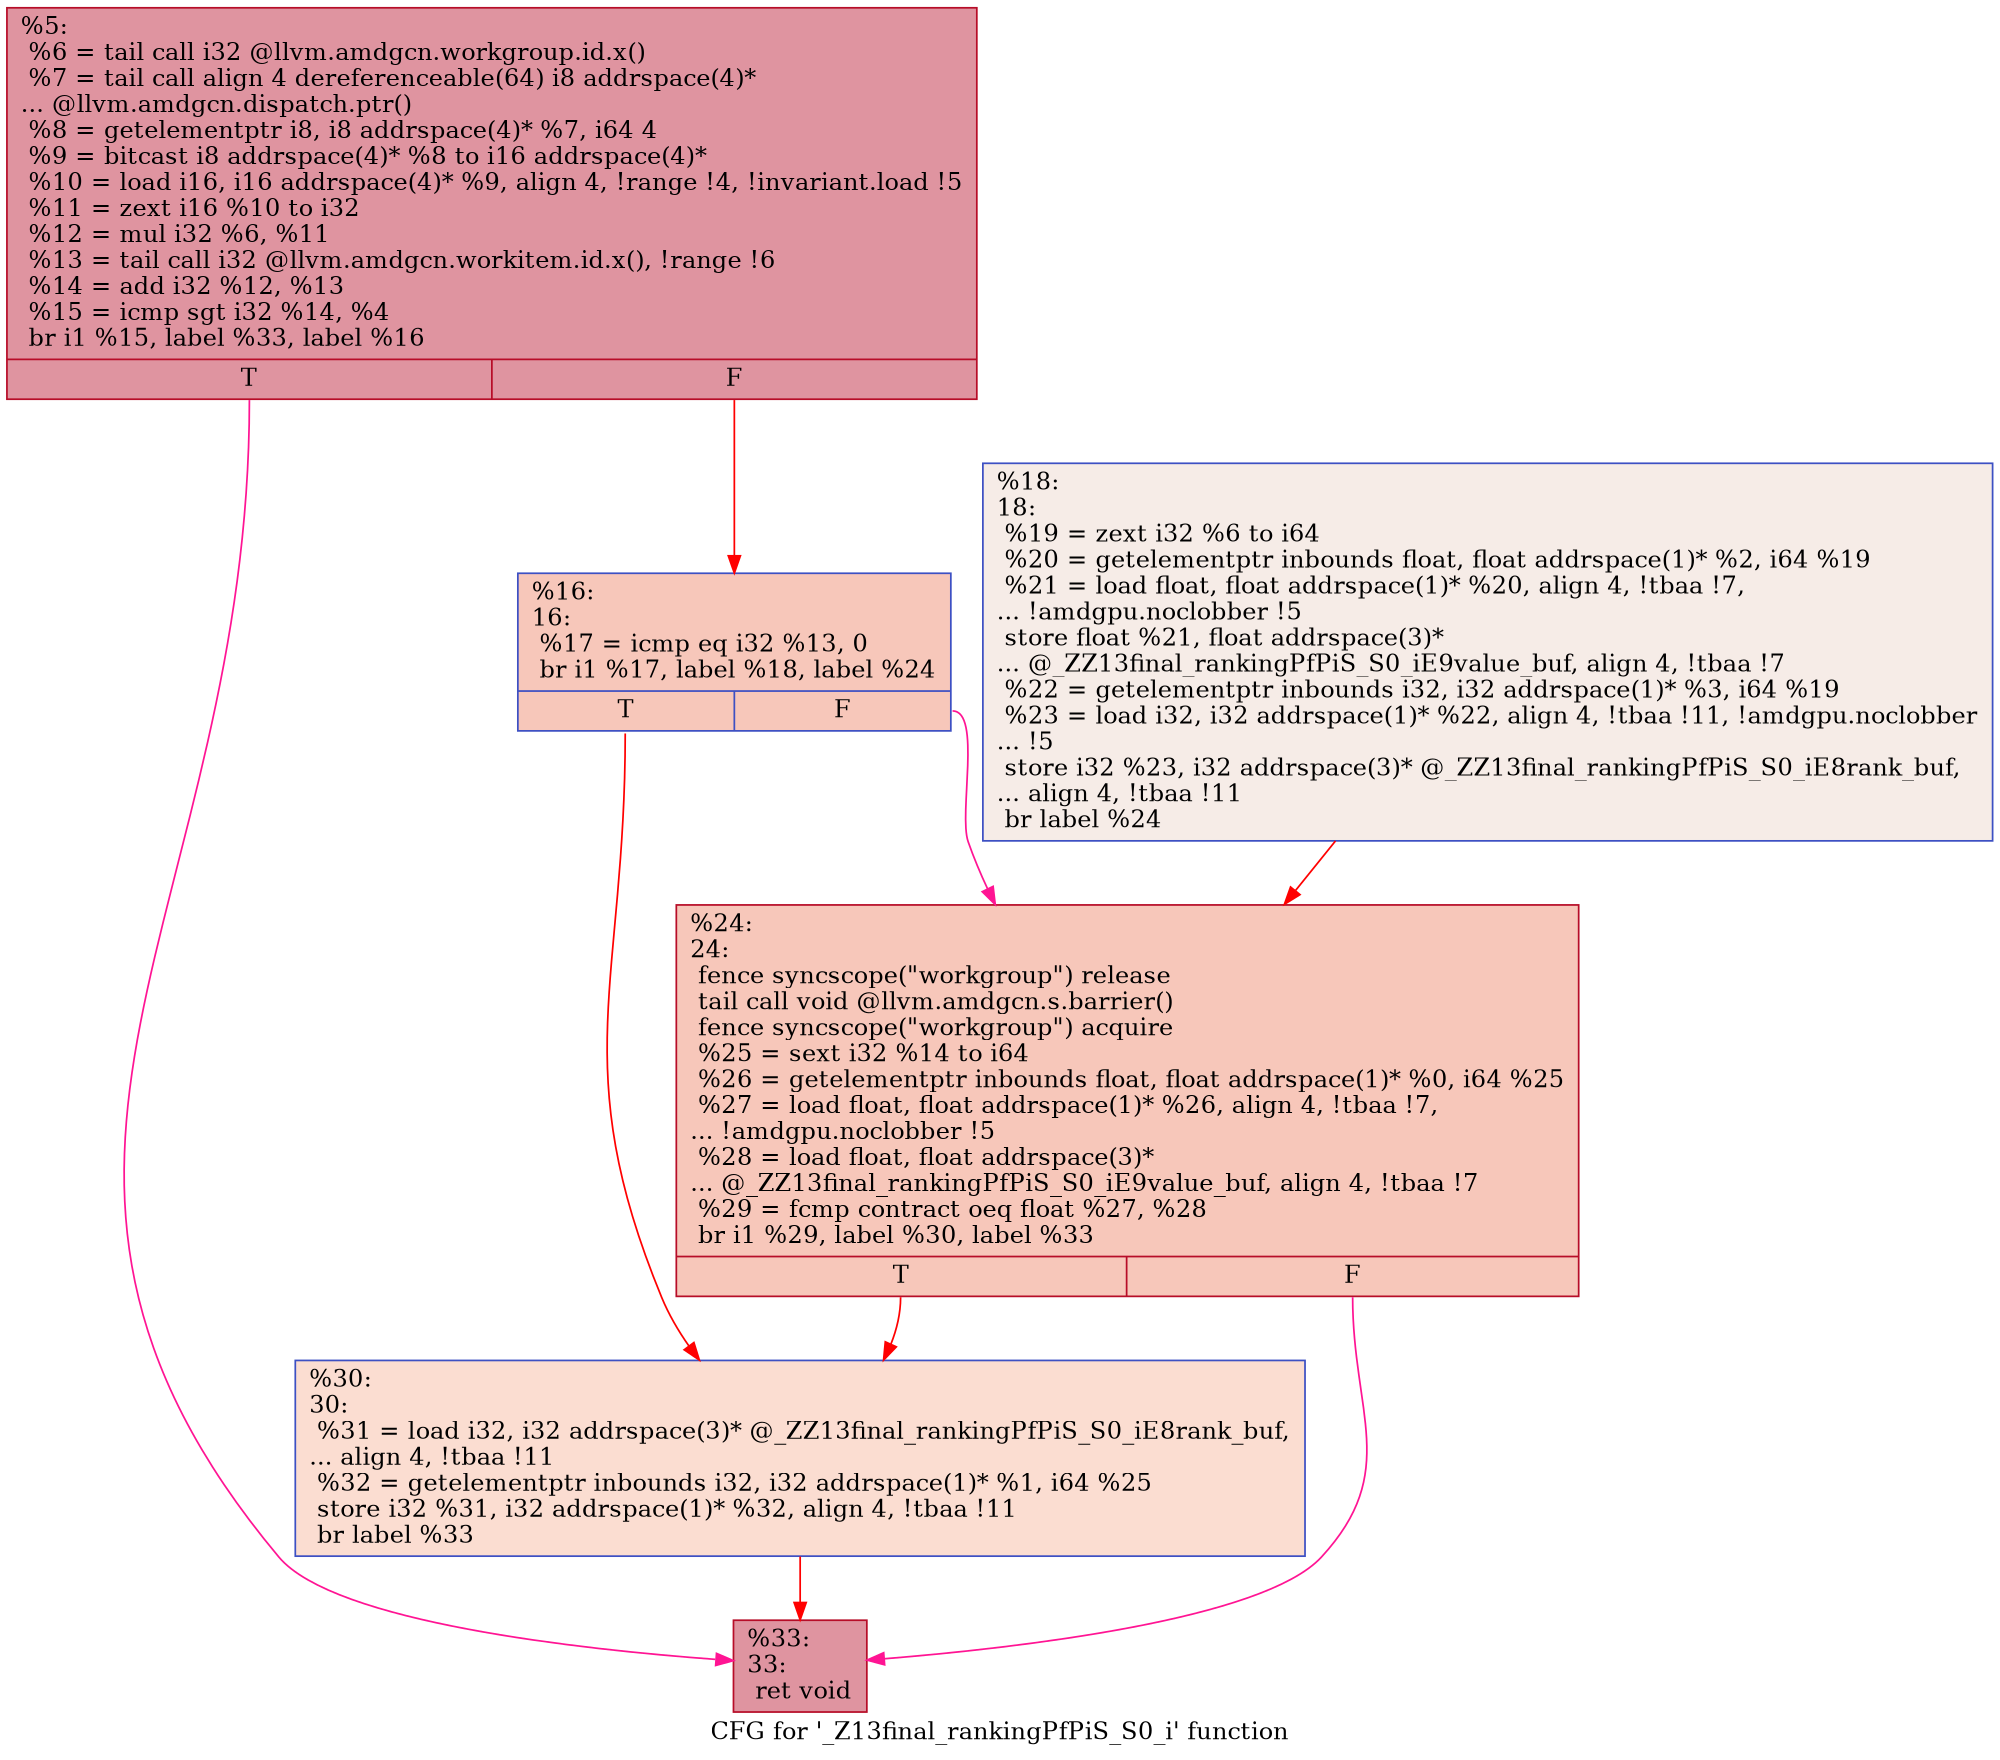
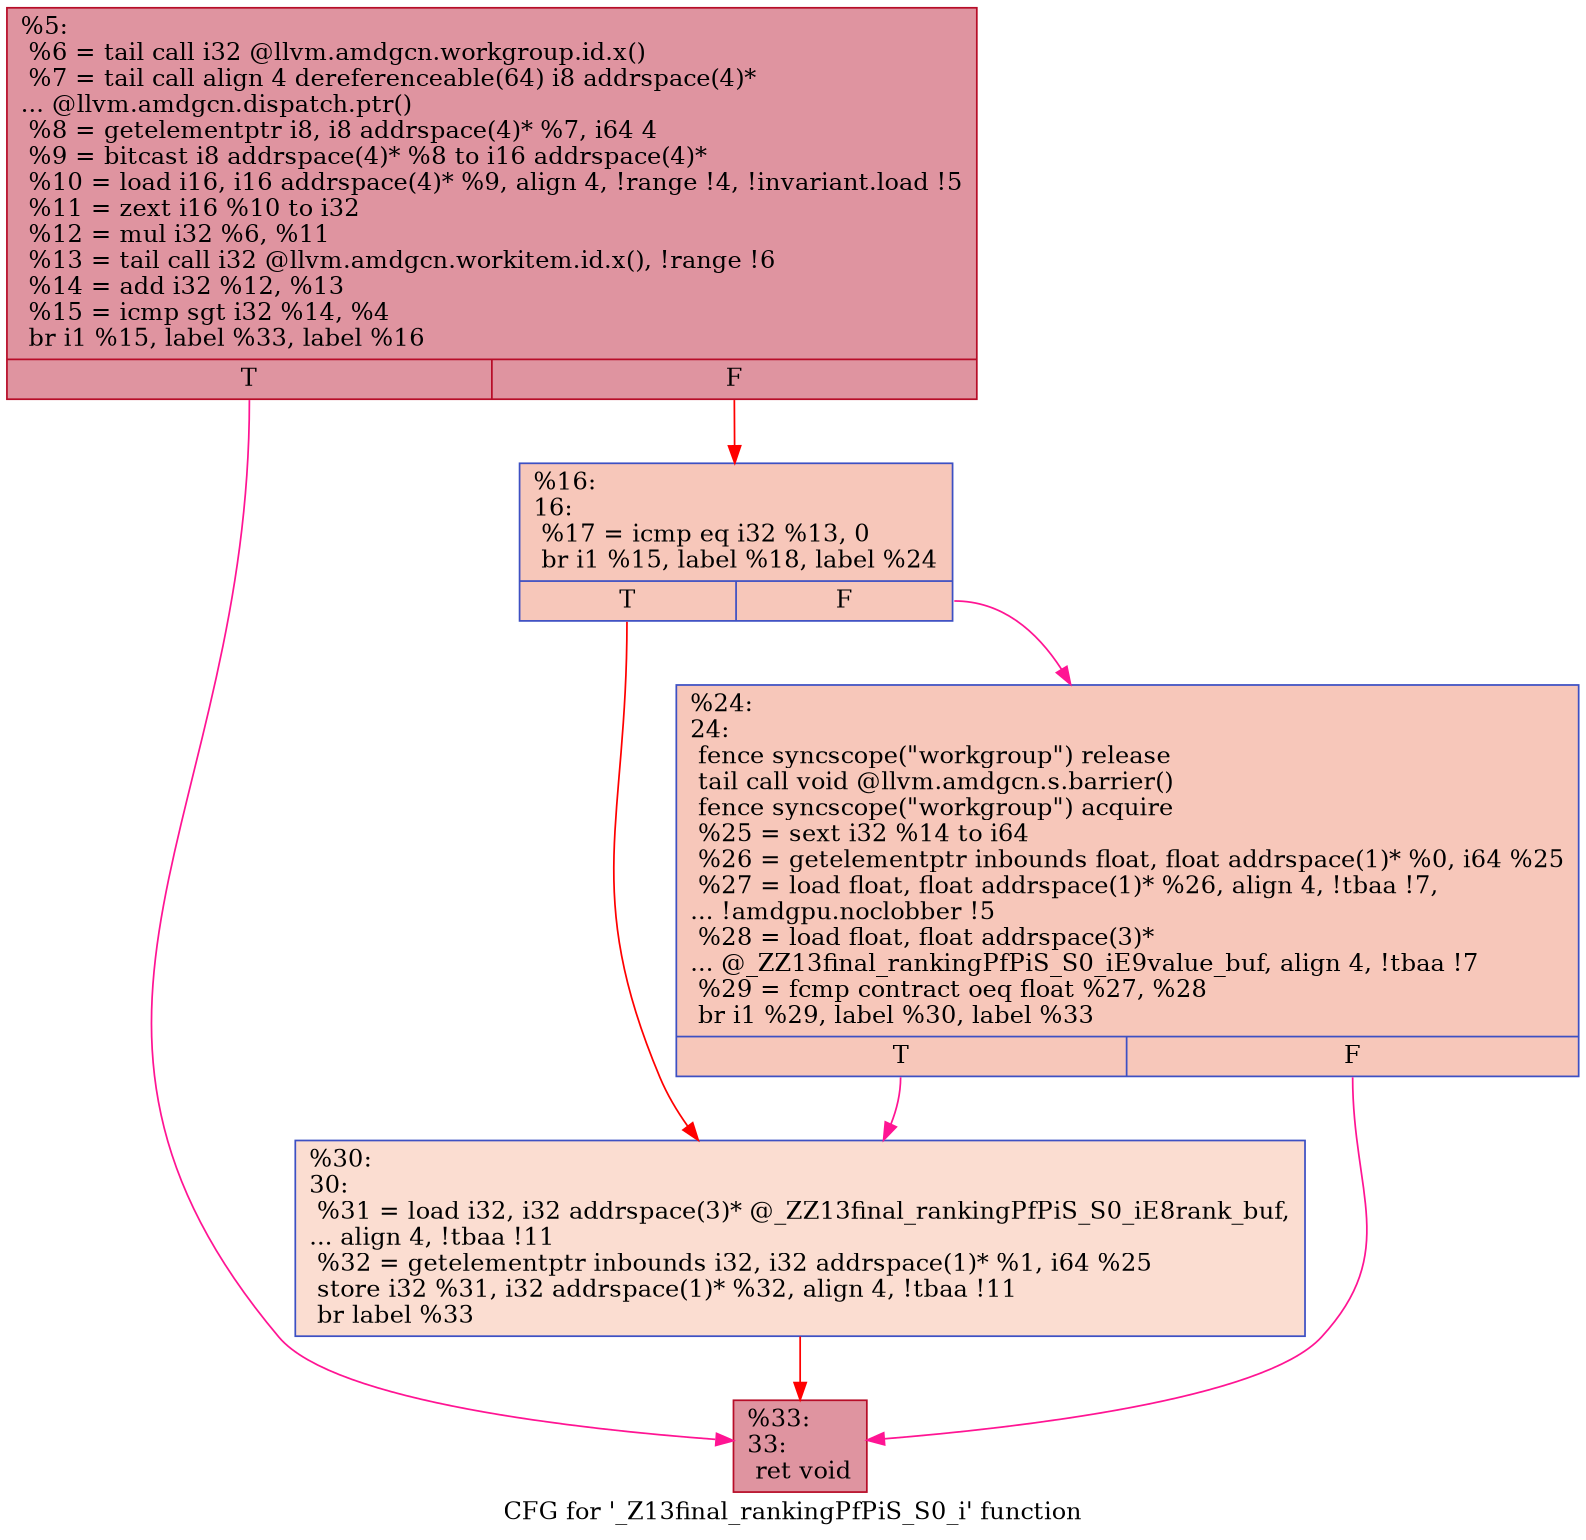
node "%18:": removed
node "%16:": text "br i1 %17, label %18, label %24" -> "br i1 %15, label %18, label %24"
node "%24:": color #b70d28ff -> #3d50c3ff
edge "%24:" -> "%30:": color red -> deeppink
